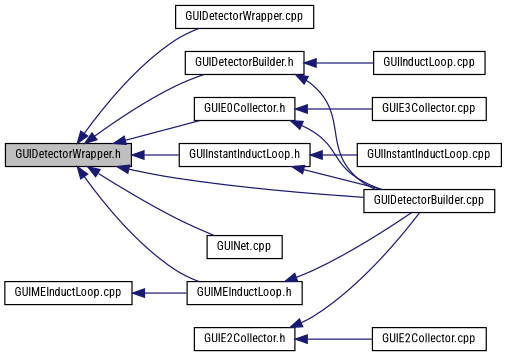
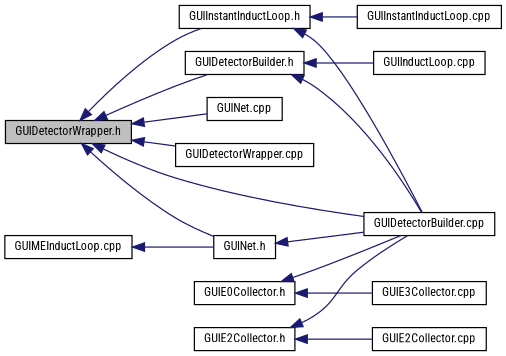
edge "GUIE0Collector.h" -> "GUIDetectorWrapper.h": removed
node "GUIMEInductLoop.h": label "GUIMEInductLoop.h" -> "GUINet.h"
